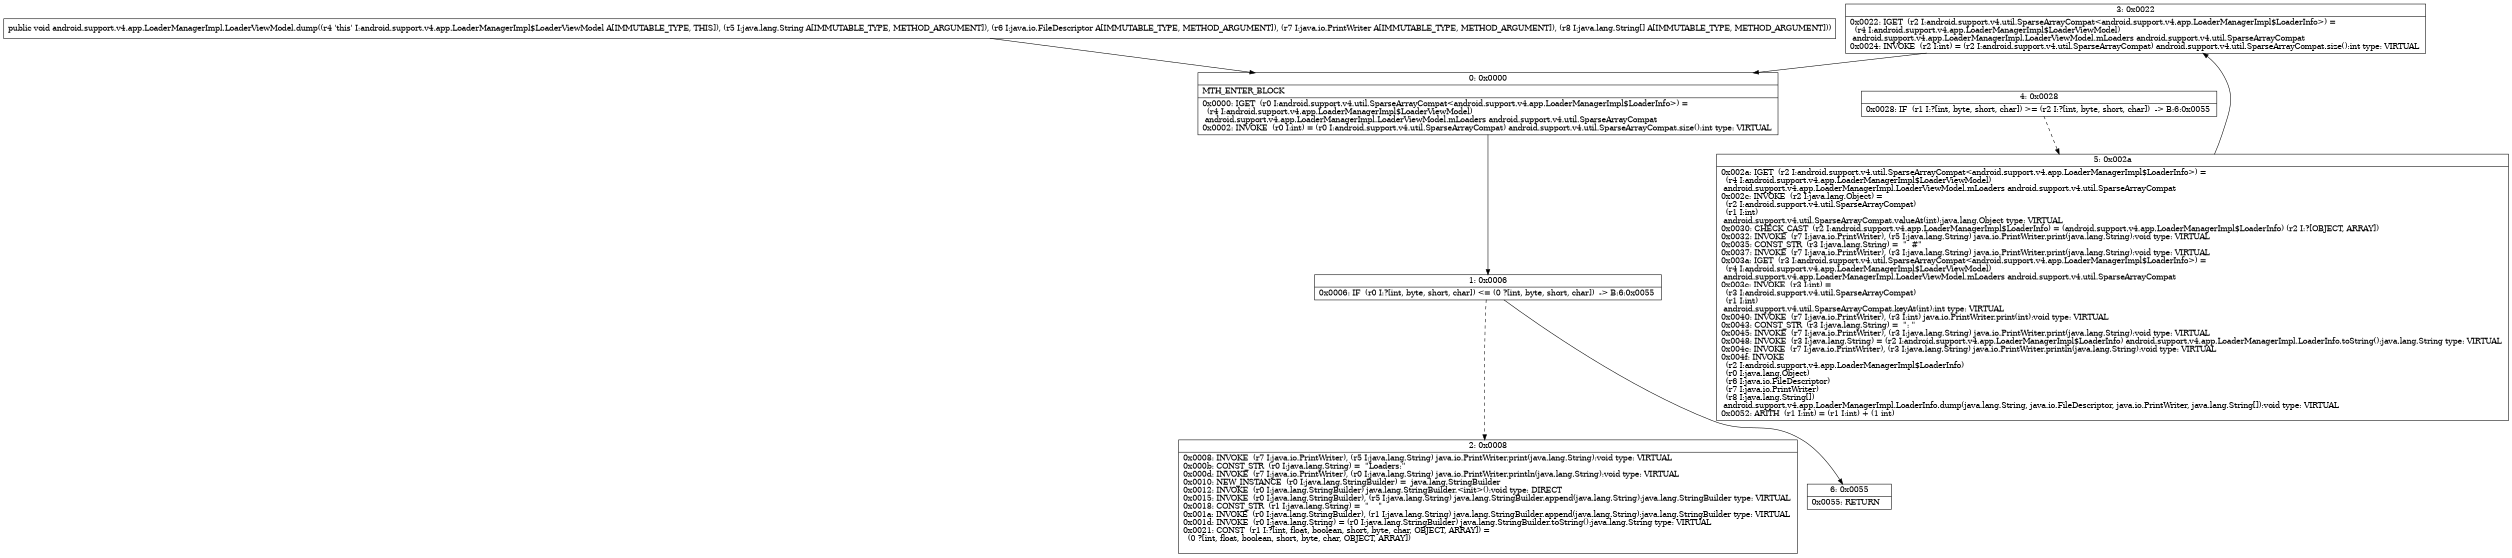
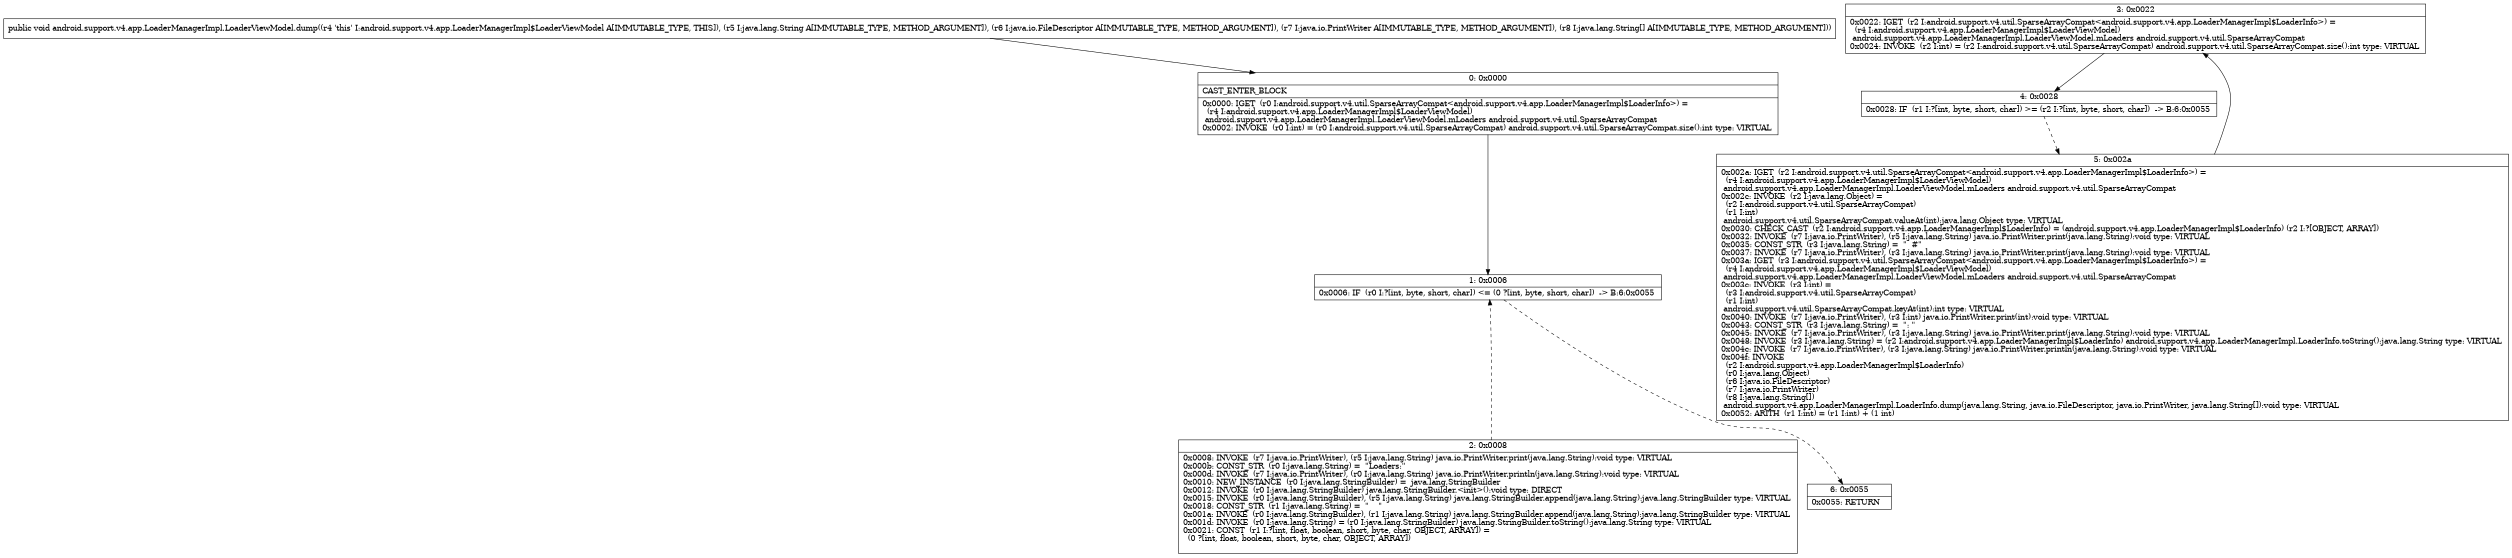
edge "3: 0x0022" -> "0: 0x0000": now "3: 0x0022" -> "4: 0x0028"
node "0: 0x0000": text "MTH_ENTER_BLOCK" -> "CAST_ENTER_BLOCK"
edge "1: 0x0006" -> "2: 0x0008": reversed
edge "1: 0x0006" -> "6: 0x0055": style solid -> dashed
